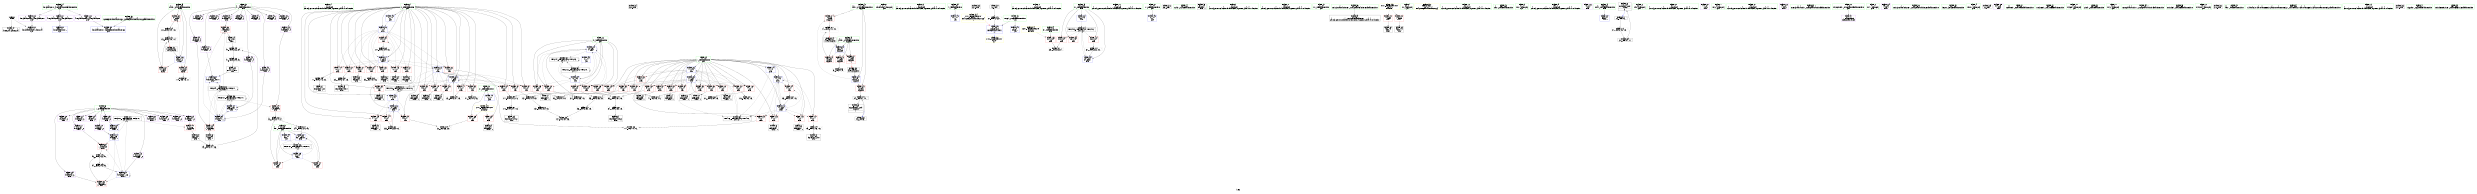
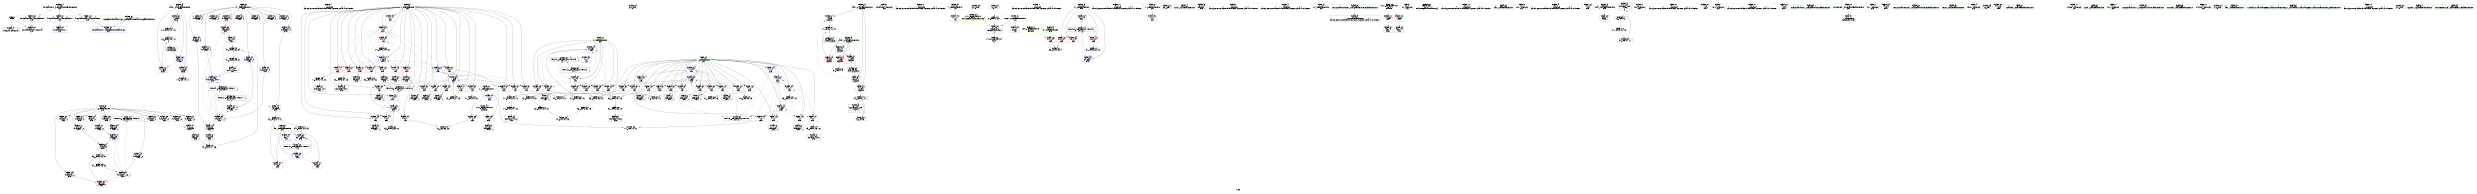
node "NodeID: 51": removed
